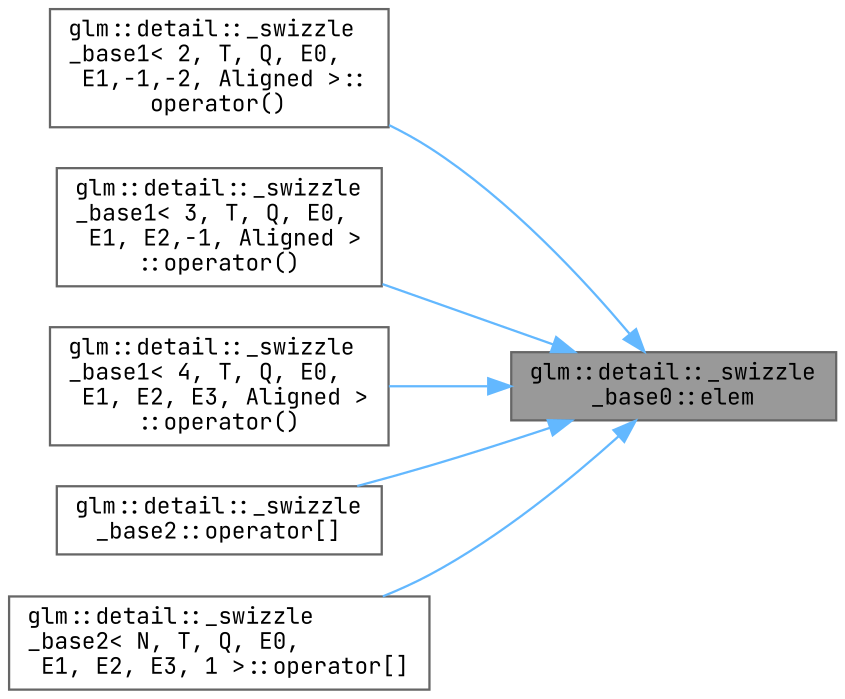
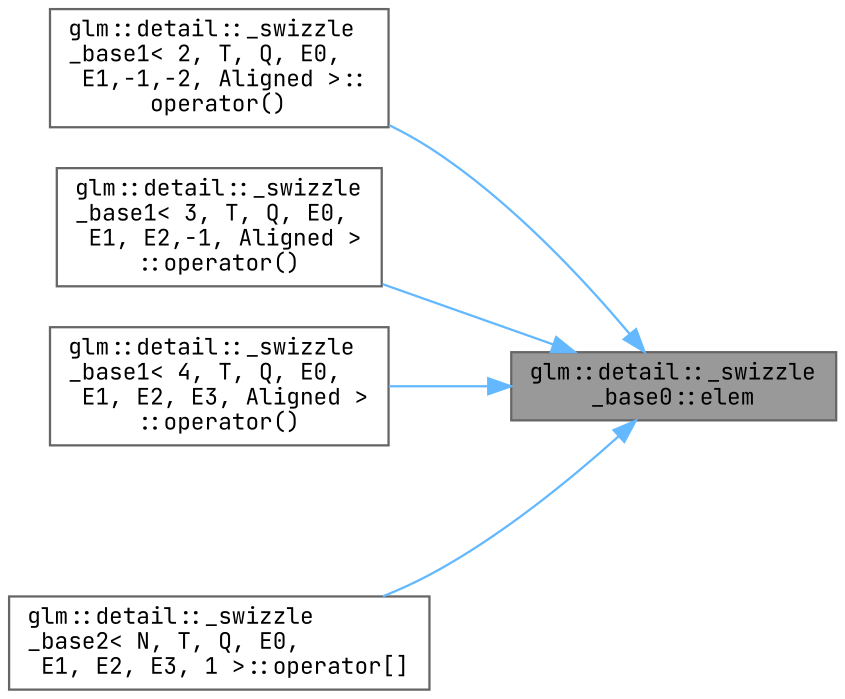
node "glm::detail::_swizzle _base2::operator[]": removed
